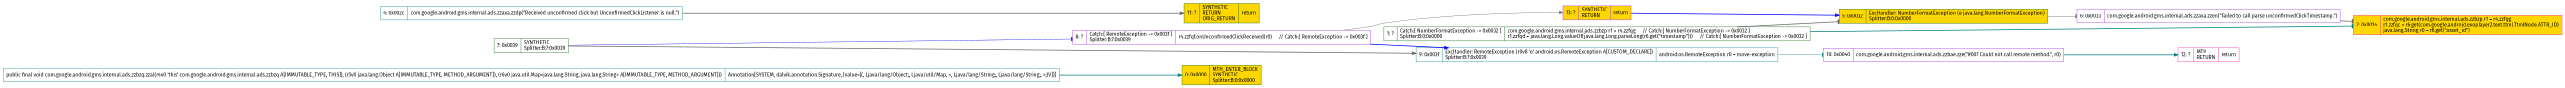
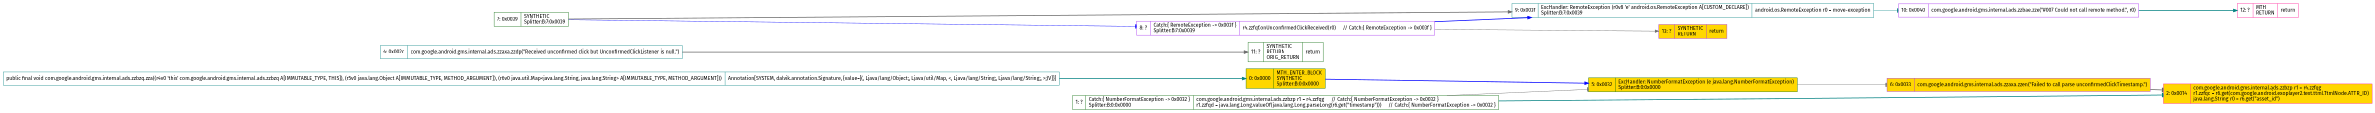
node "11: ?": fillcolor gold -> white
edge "13: ?" -> "5: 0x0032": now "0: 0x0000" -> "5: 0x0032"
node "6: 0x0033": fillcolor white -> gold
edge "1: ?" -> "5: 0x0032": style bold -> solid
